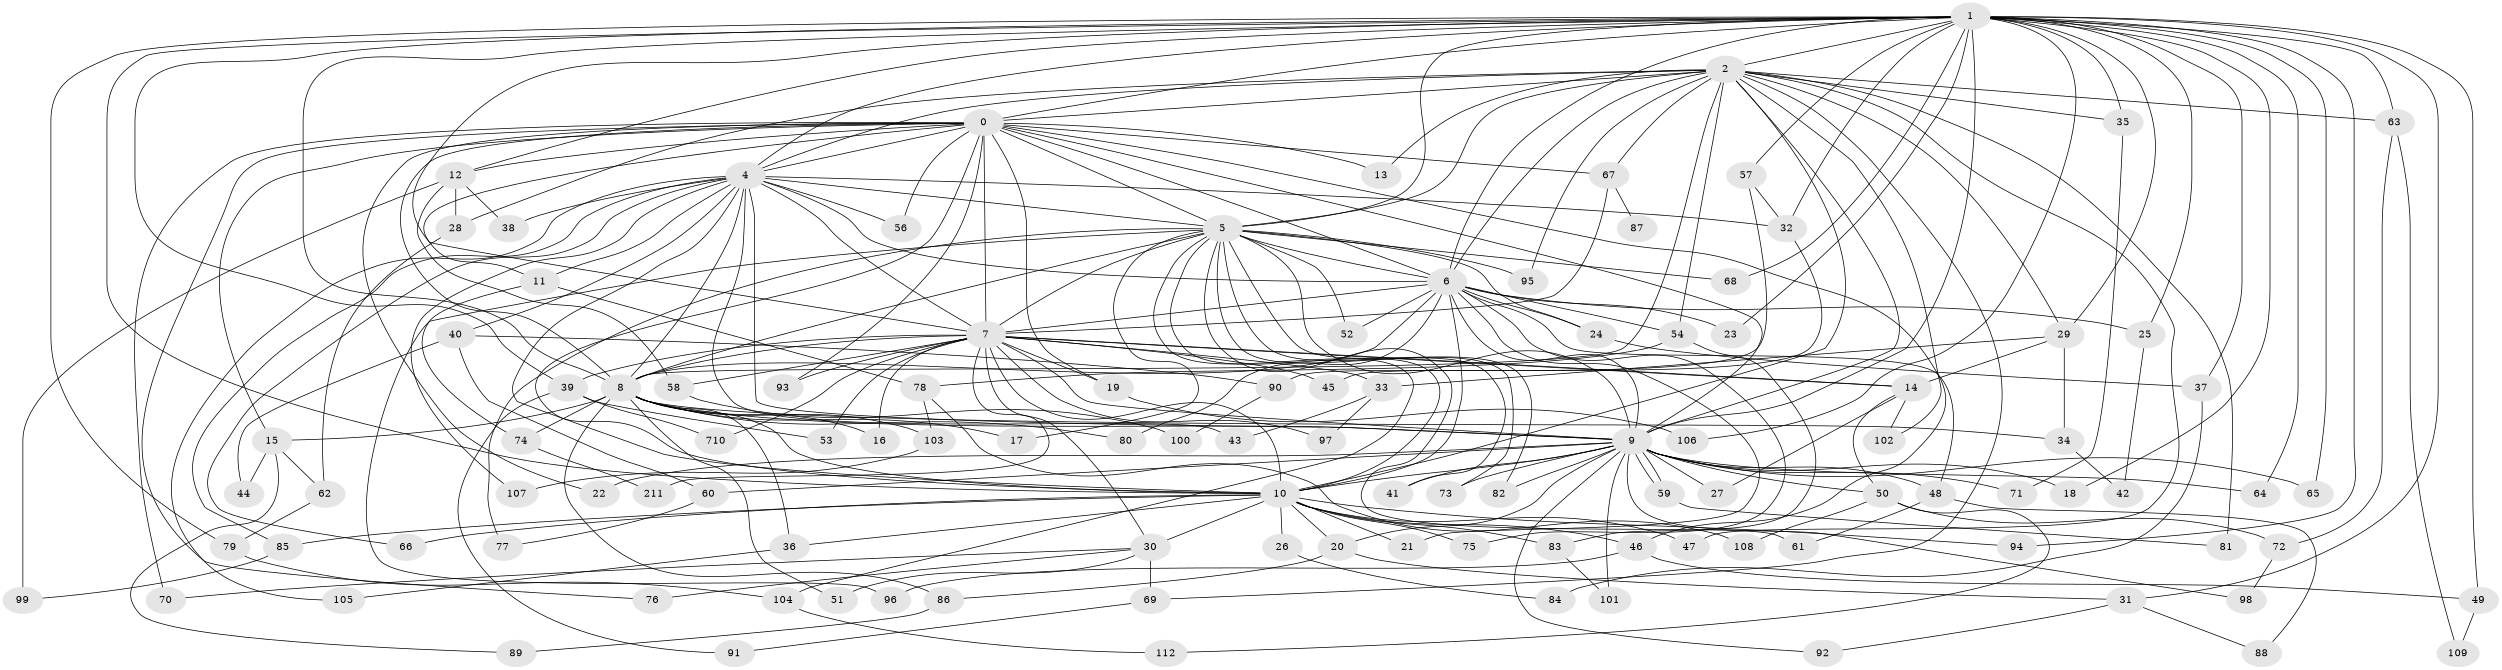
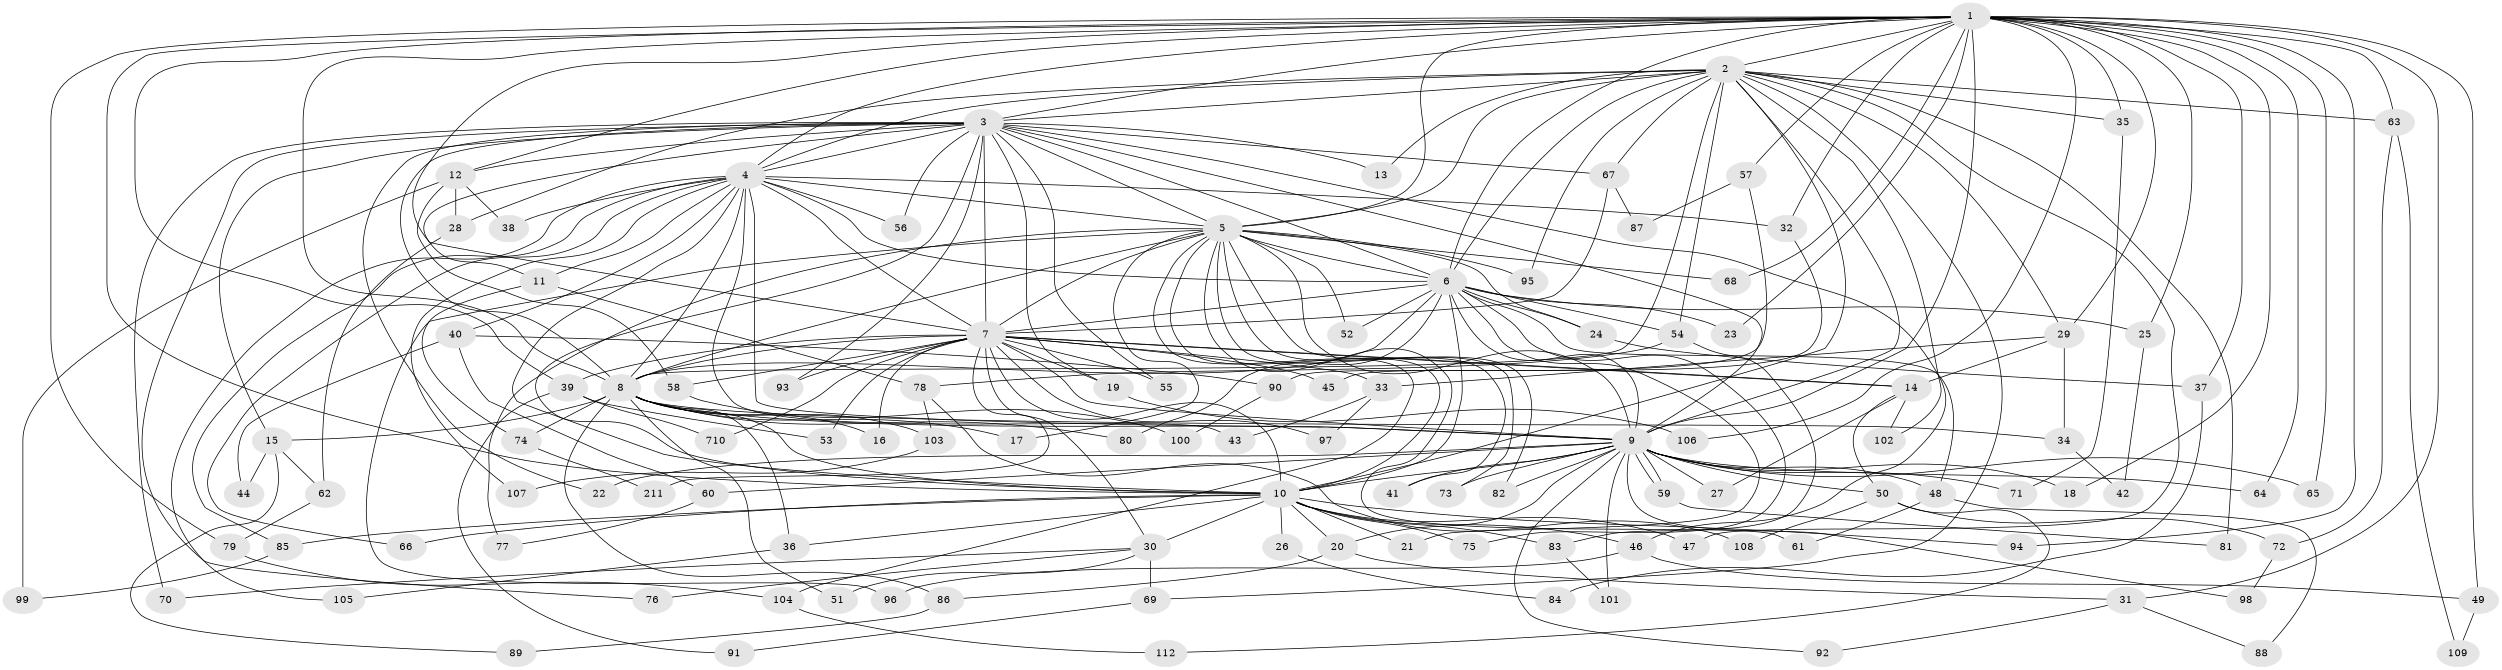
node "0": label "0" -> "3"
edge "57" -- "32": now "57" -- "87"
node "55": added
